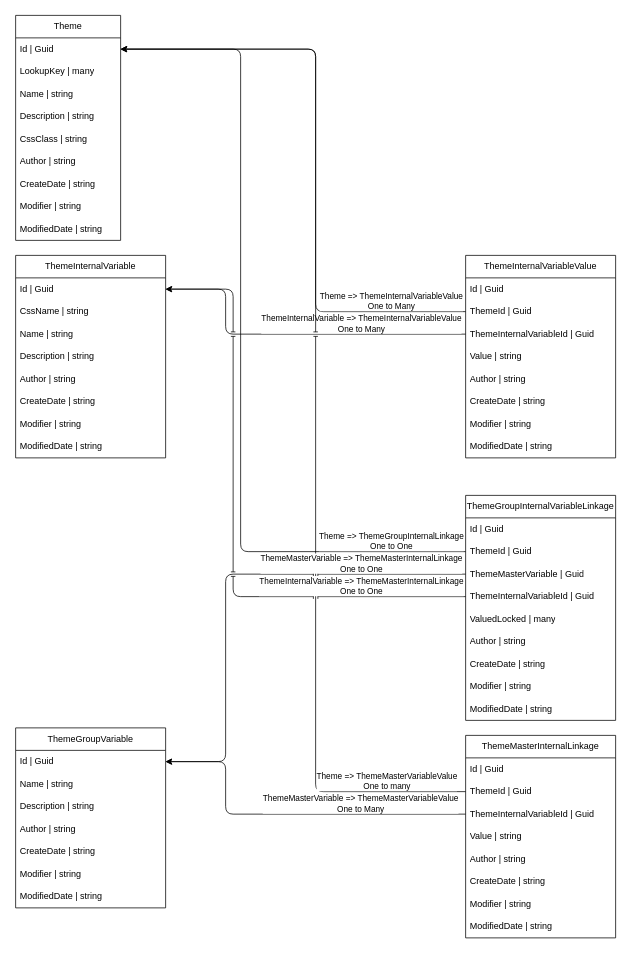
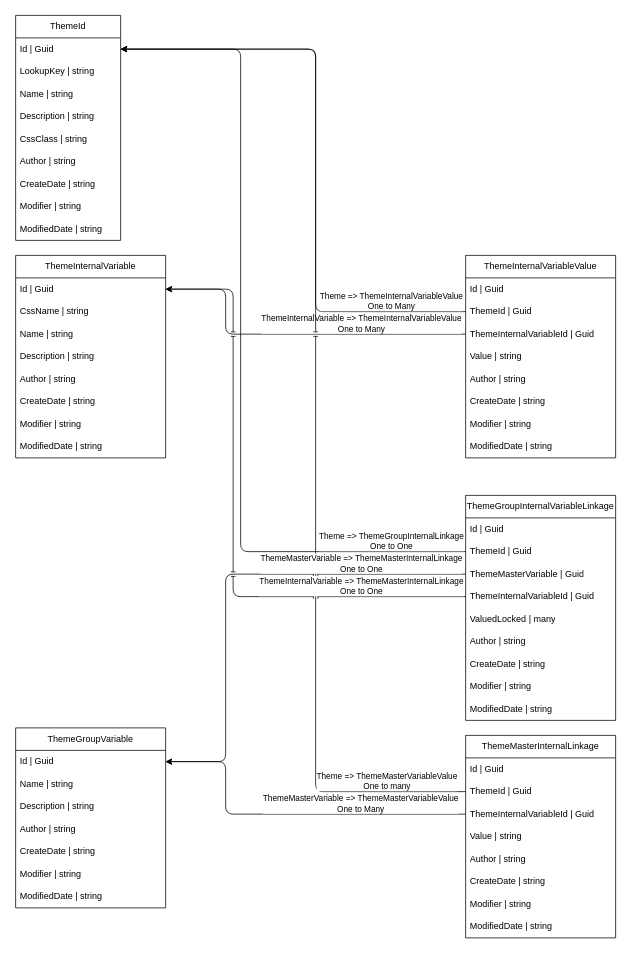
node "Theme": label "Theme" -> "ThemeId"
node "LookupKey | many": label "LookupKey | many" -> "LookupKey | string"
